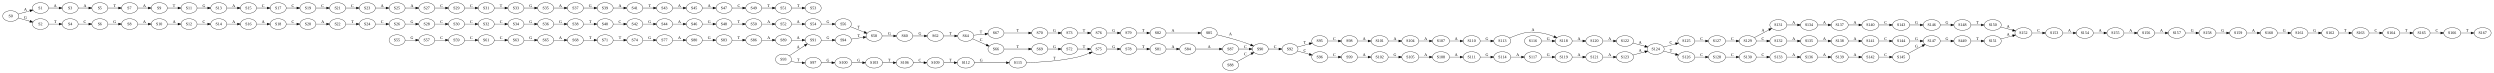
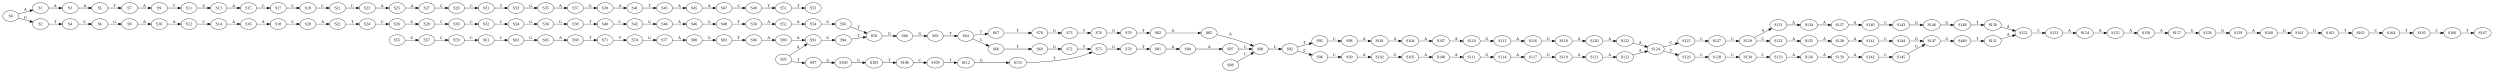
edge "S113" -> "S118": now "S113" -> "S116"
